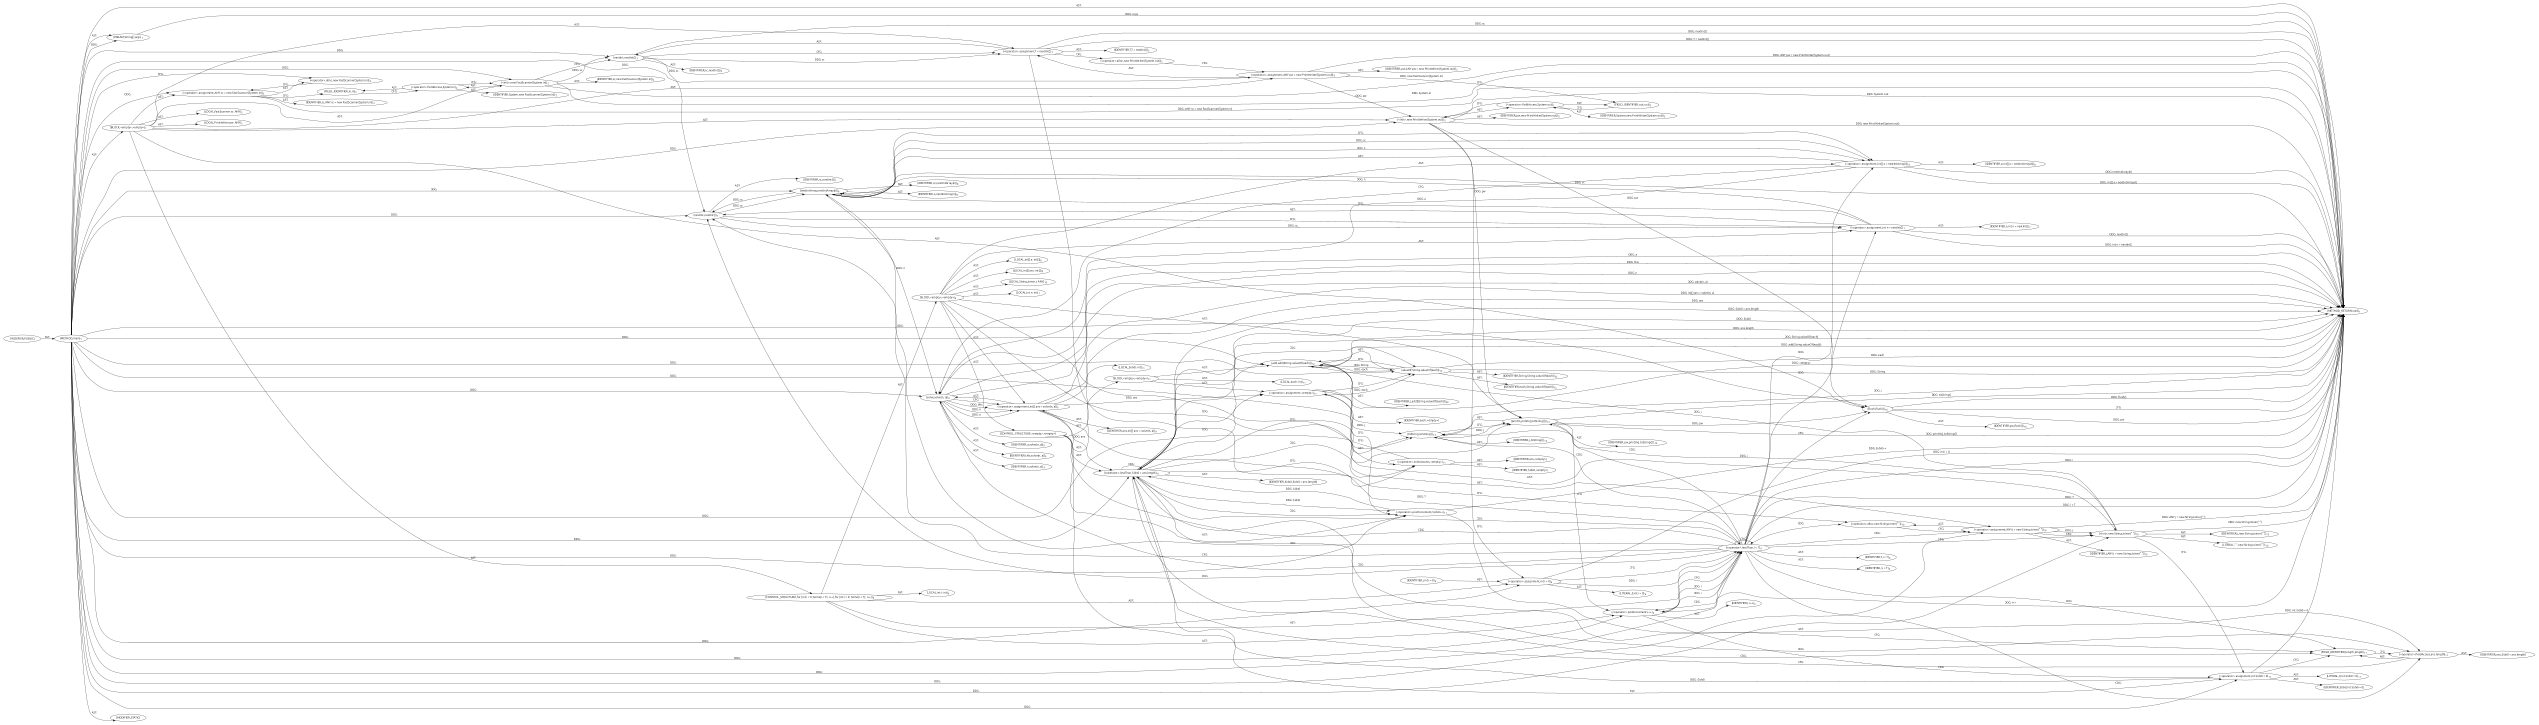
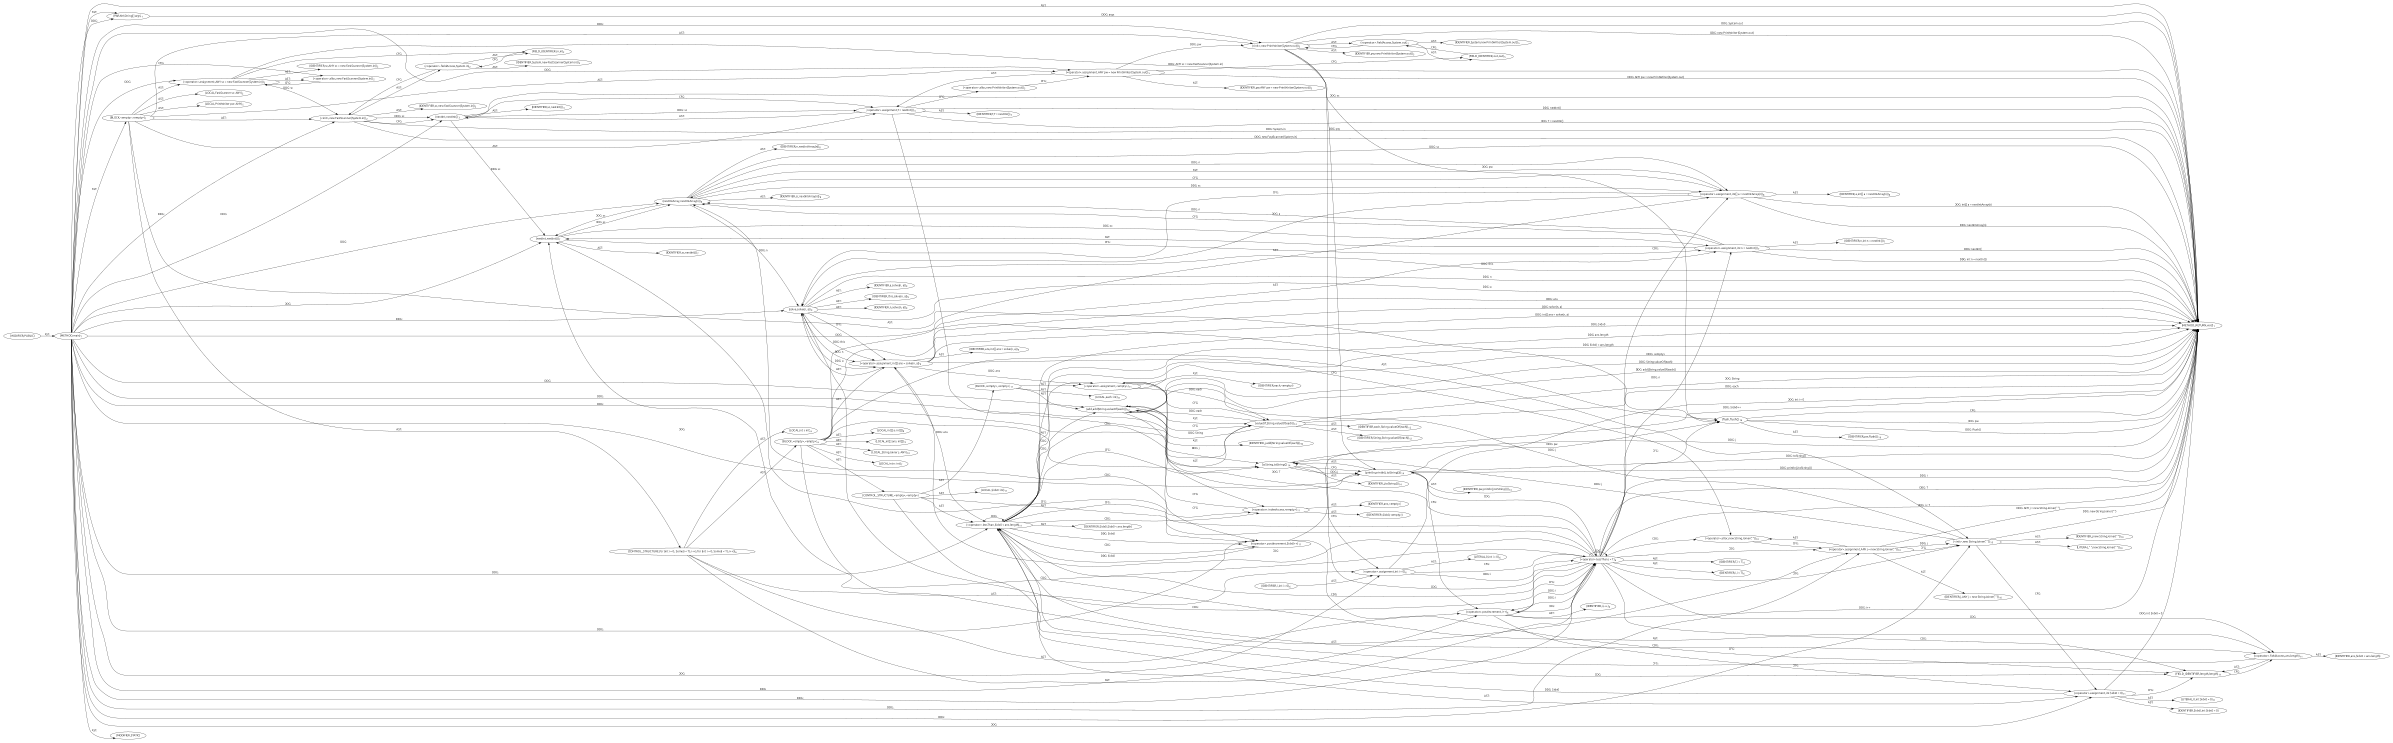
edge "(<operator>.assignment,ANY sc = new FastScanner(System.in))" -> "(<init>,new FastScanner(System.in))": added, label "DDG: sc"
edge "(<operator>.lessThan,i < T)" -> "(<operator>.assignment,int n = nextInt())": label "CDG: " -> "DDG: n"
